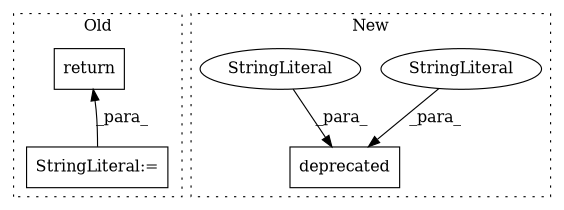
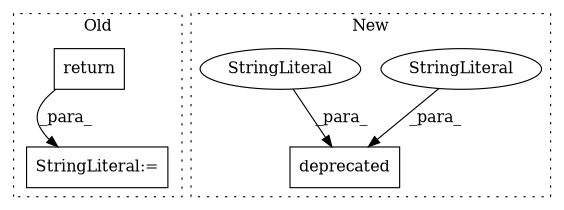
edge "StringLiteral:=" -> "return": reversed
